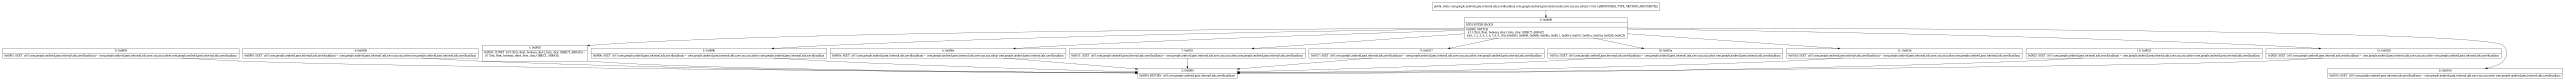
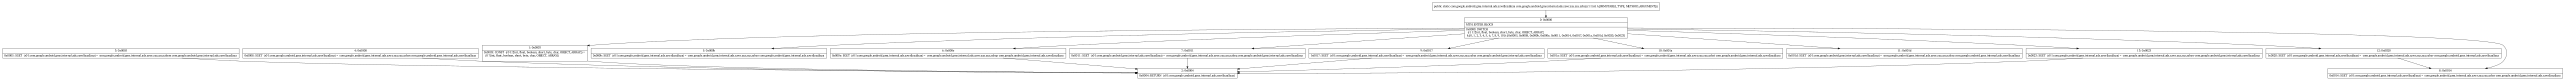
edge "0: 0x0000" -> "13: 0x0023": added
edge "5: 0x000b" -> "2: 0x0004": removed
edge "11: 0x001d" -> "2: 0x0004": removed
edge "12: 0x0020" -> "2: 0x0004": now "12: 0x0020" -> "8: 0x0014"
